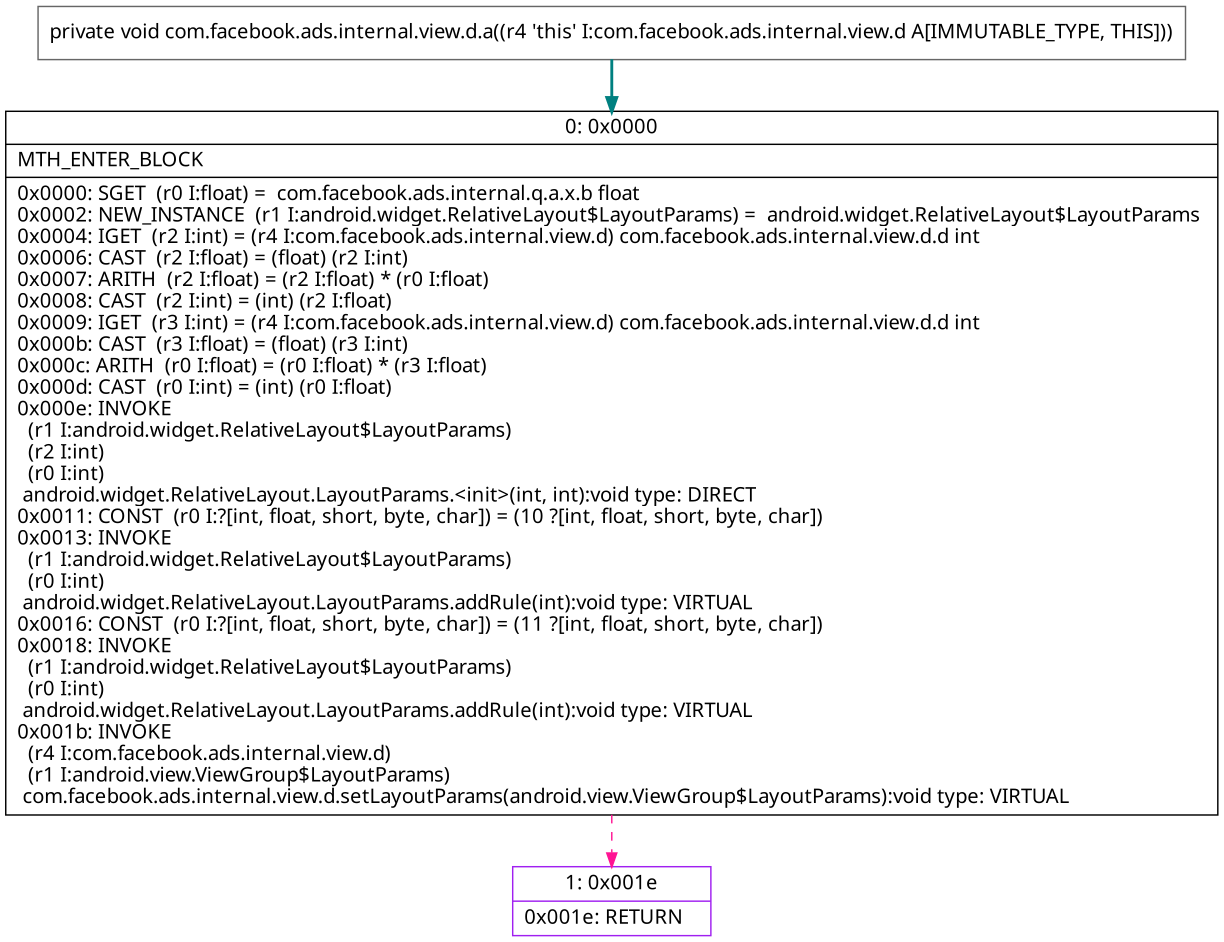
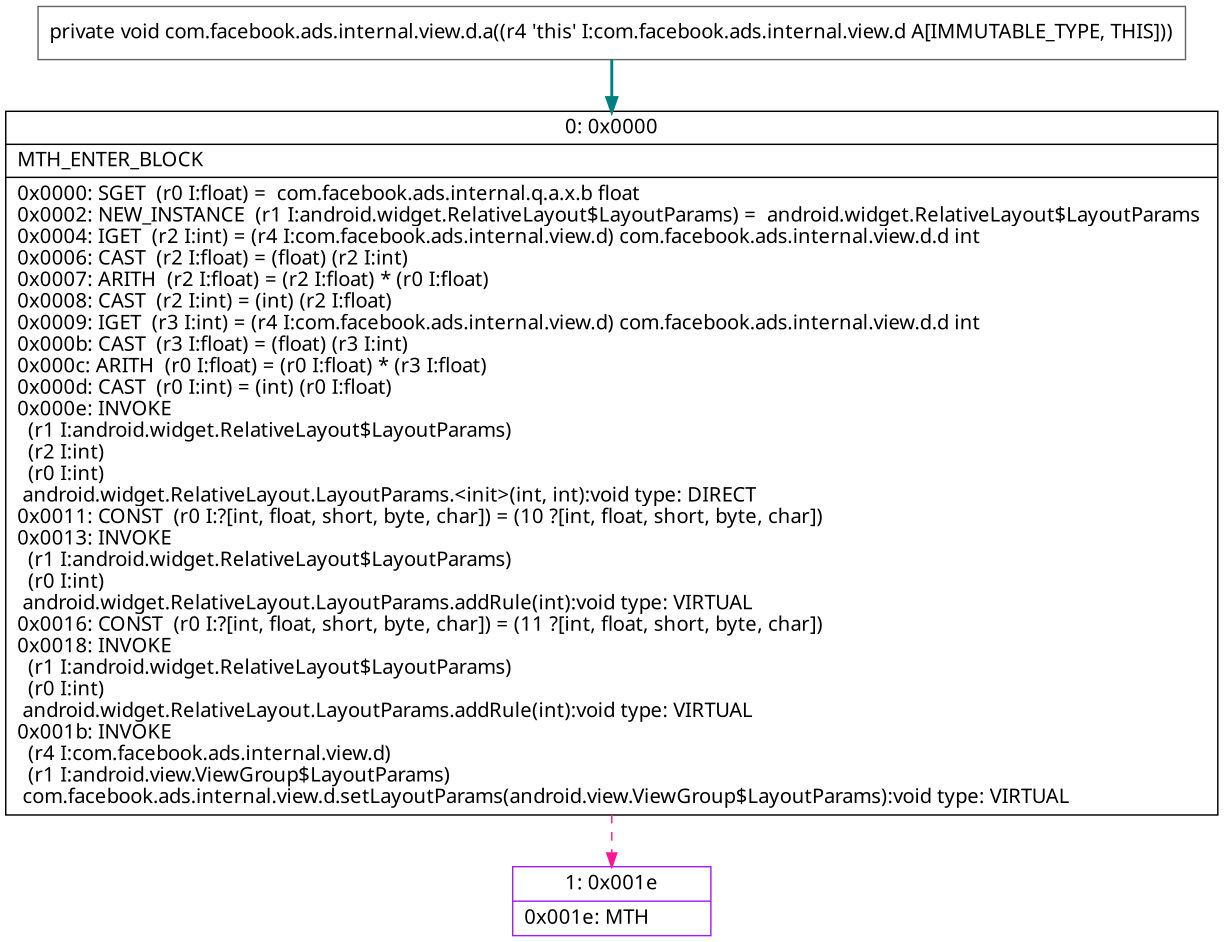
node "1: 0x001e": text "0x001e: RETURN" -> "0x001e: MTH"
